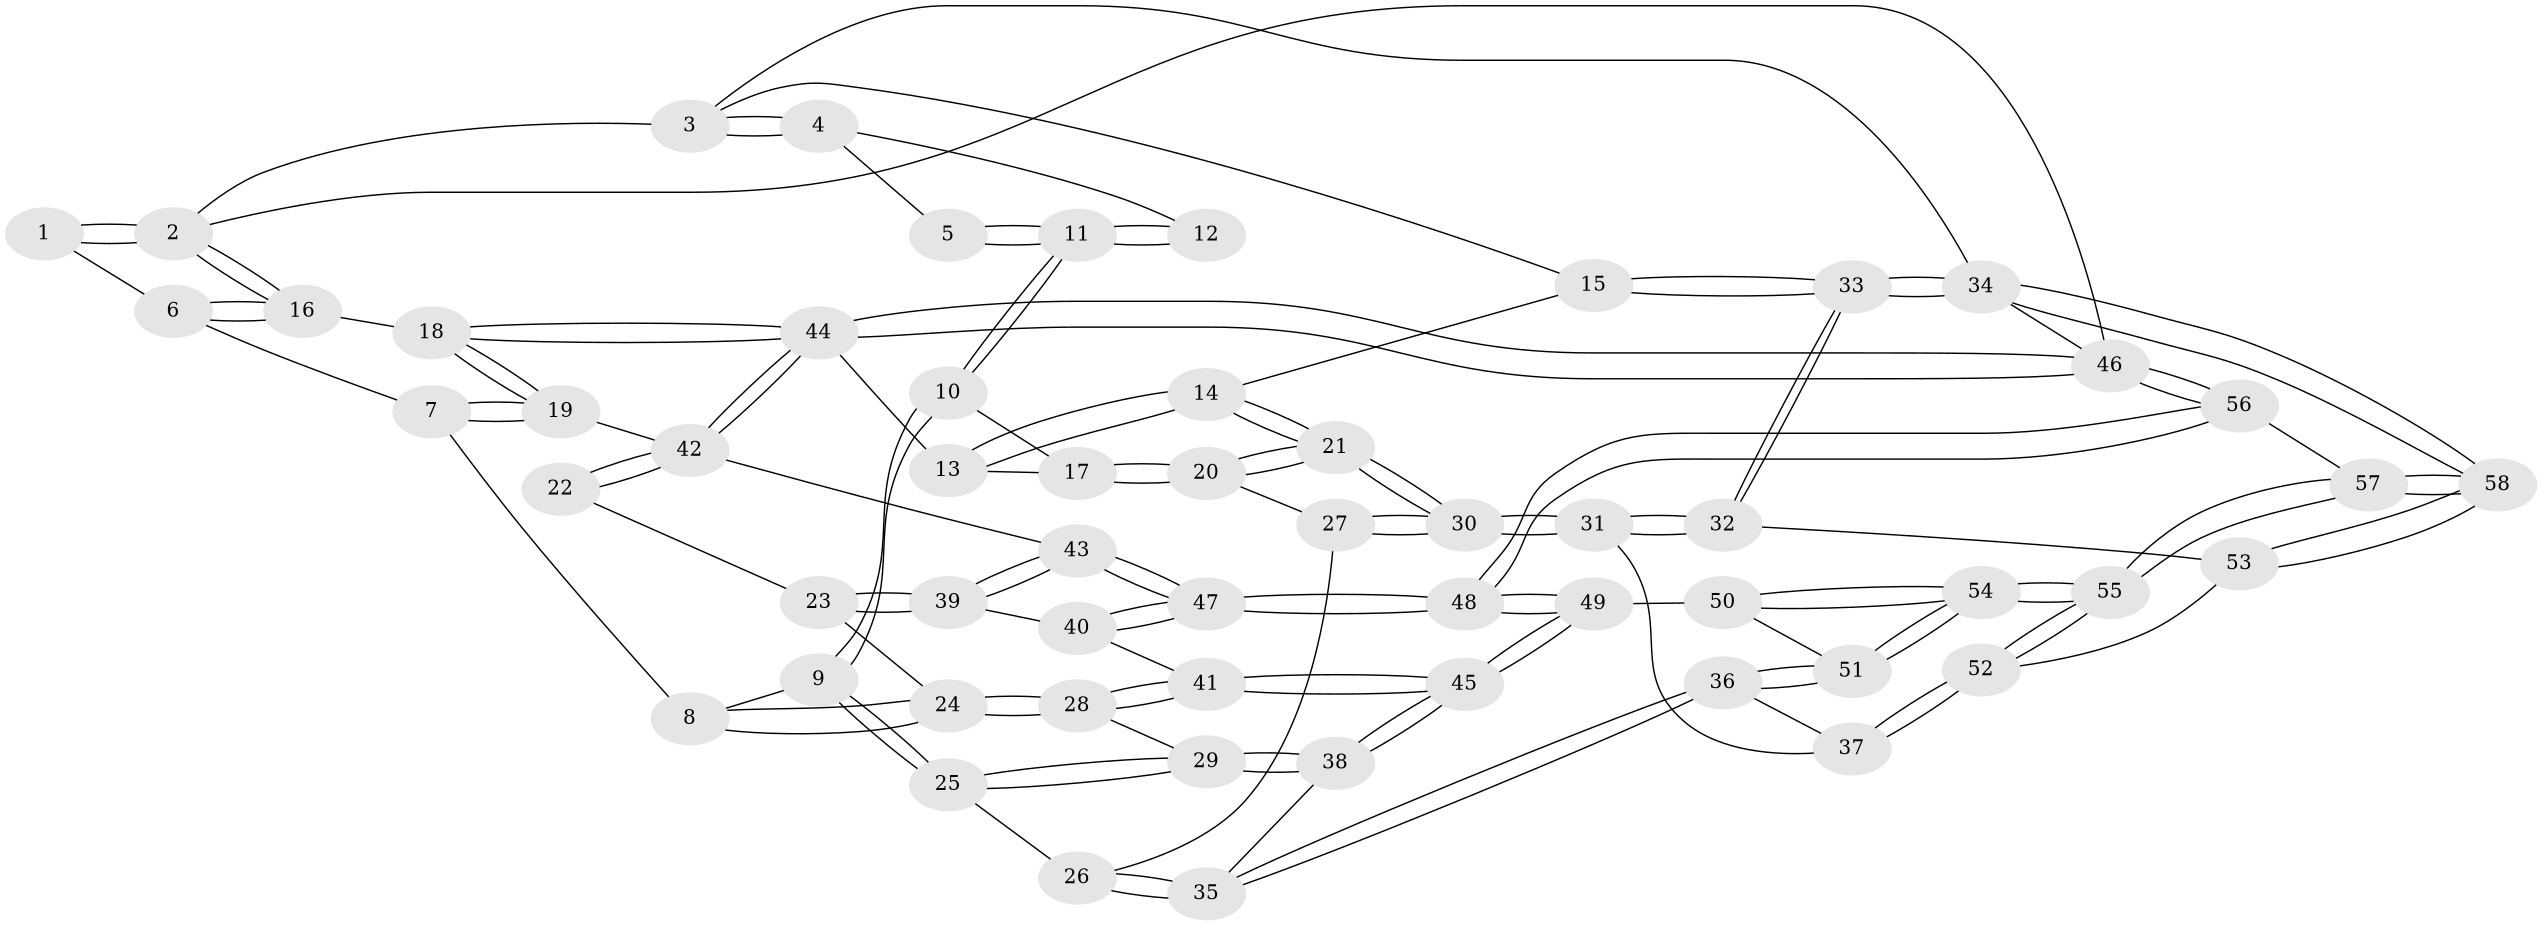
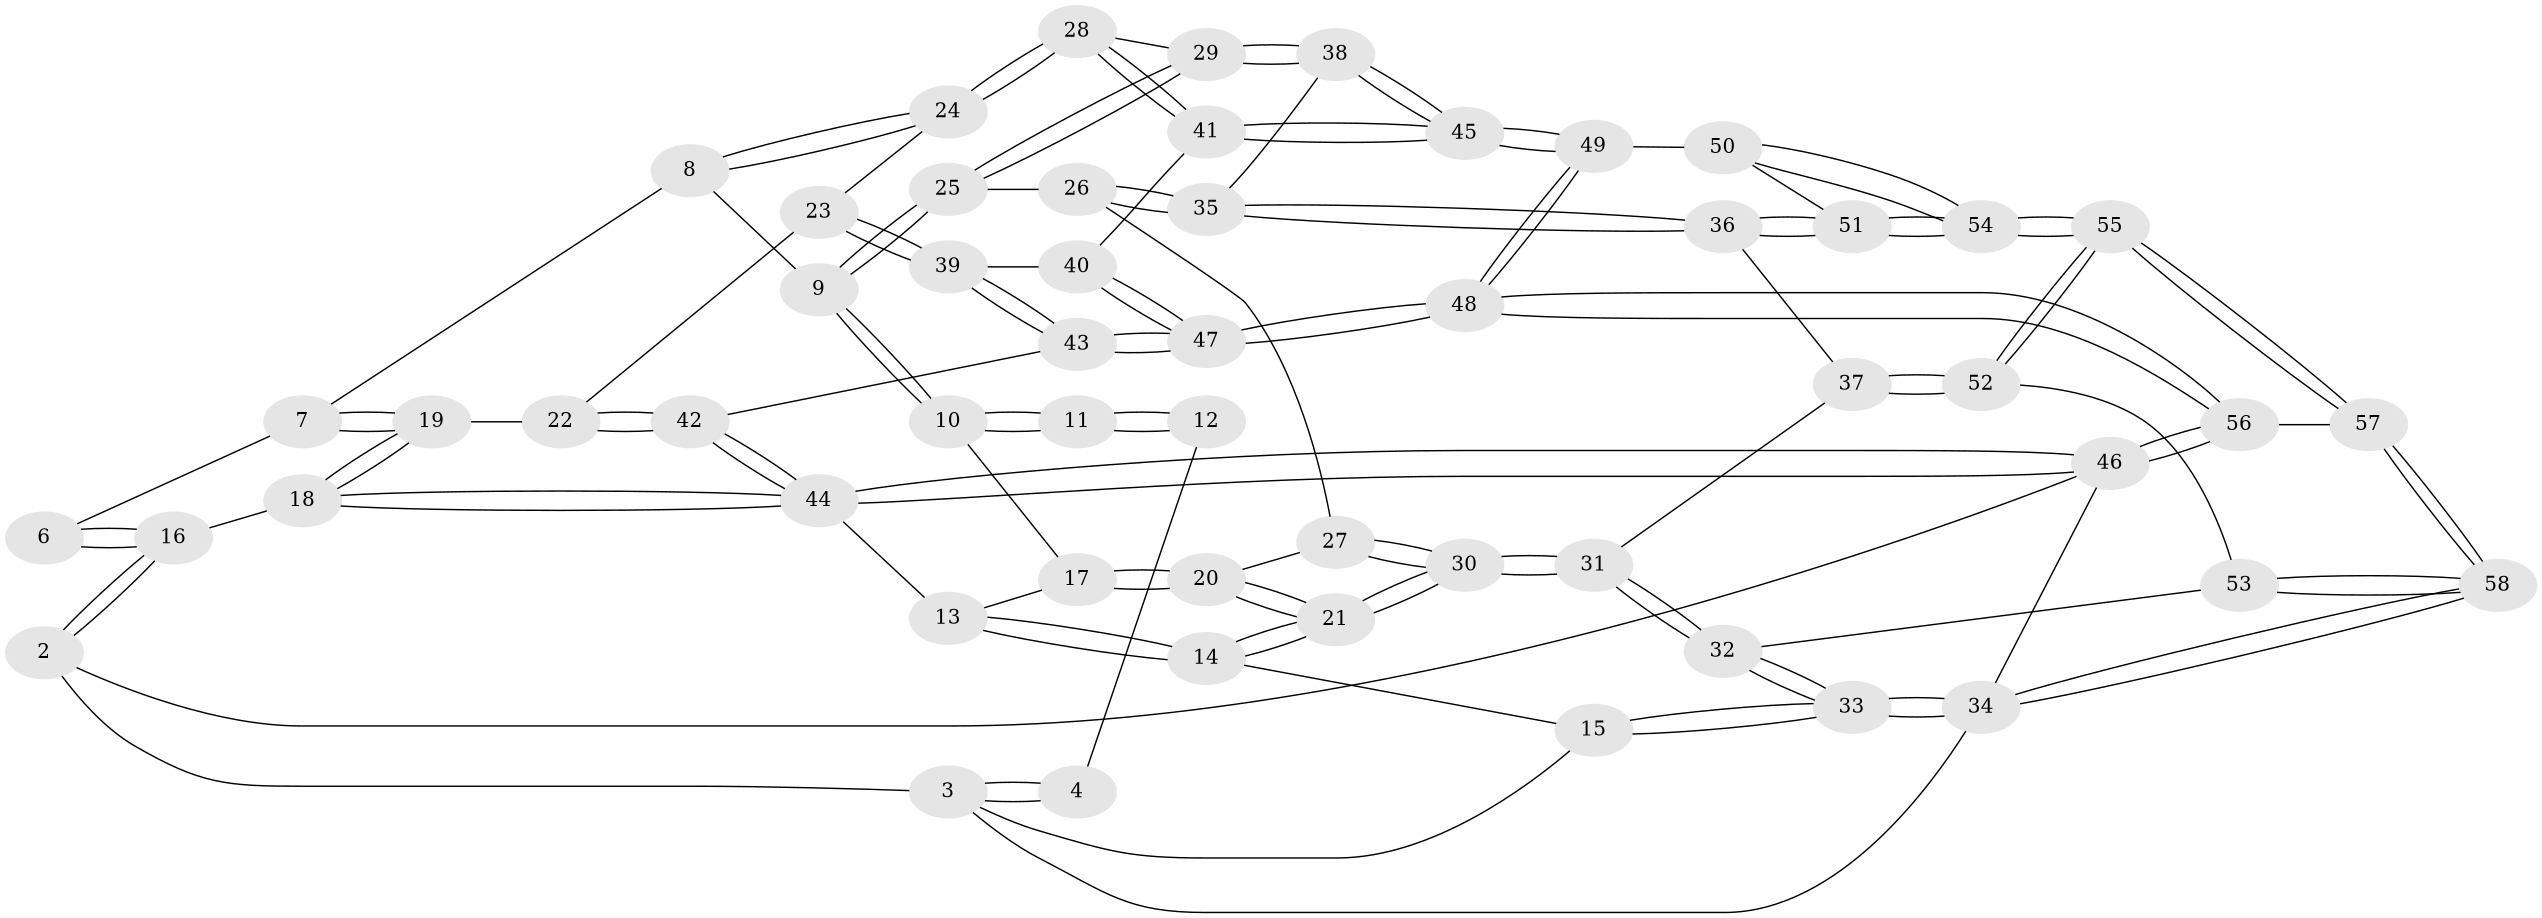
node "1": removed
node "5": removed
edge "19" -- "42": now "19" -- "22"
